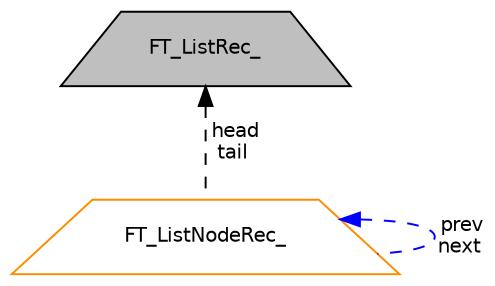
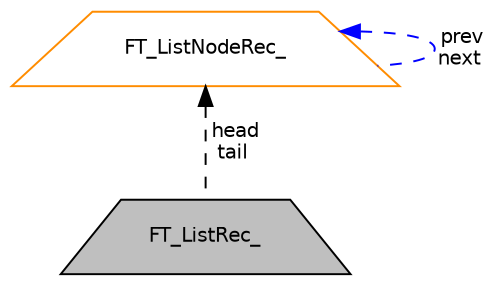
edge "FT_ListNodeRec_" -> "FT_ListRec_": reversed
